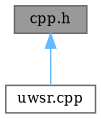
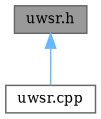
node "cpp.h": label "cpp.h" -> "uwsr.h"
